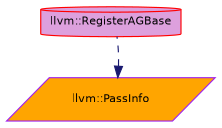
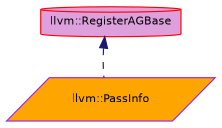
edge "llvm::RegisterAGBase" -> "llvm::PassInfo": reversed
